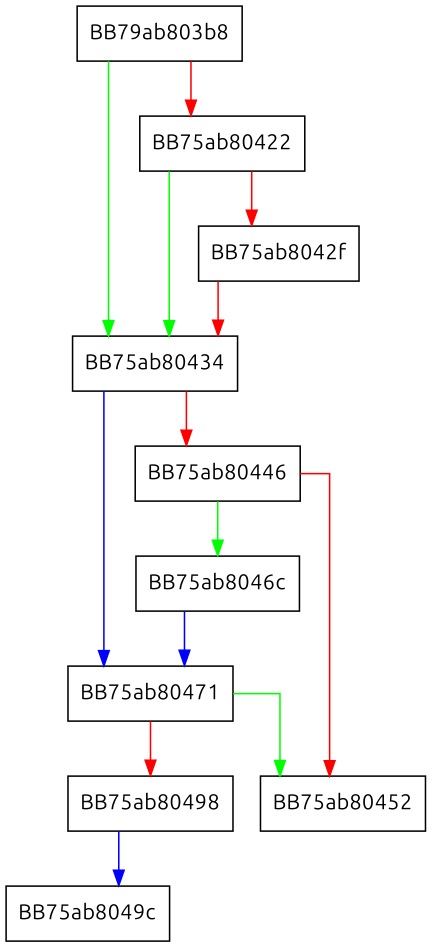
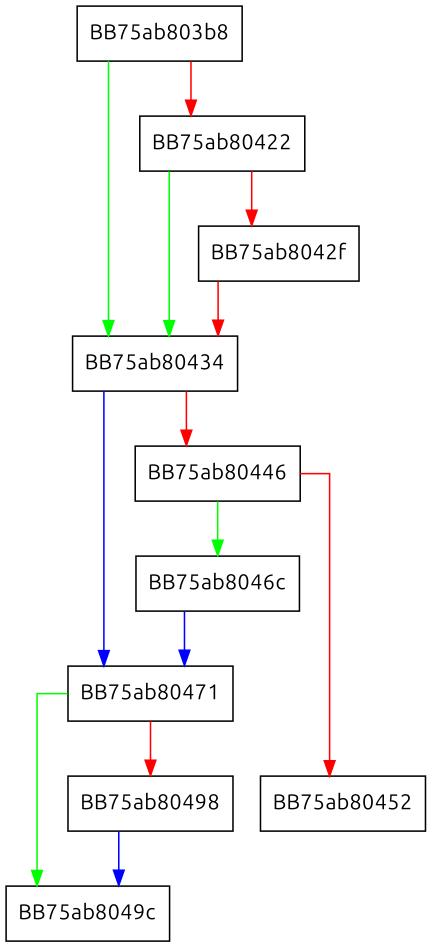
node "BB79ab803b8": label "BB79ab803b8" -> "BB75ab803b8"
edge "BB75ab80471" -> "BB75ab80452": now "BB75ab80471" -> "BB75ab8049c"
